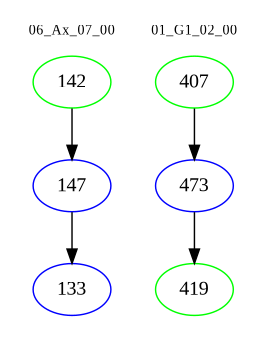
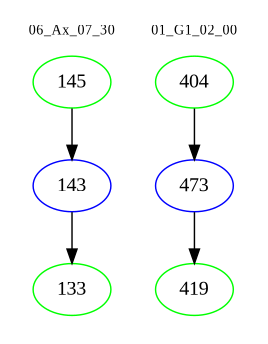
cluster "06_Ax_07_00": label "06_Ax_07_00" -> "06_Ax_07_30"
node "142": label "142" -> "145"
node "407": label "407" -> "404"
node "147": label "147" -> "143"
node "133": color blue -> green
